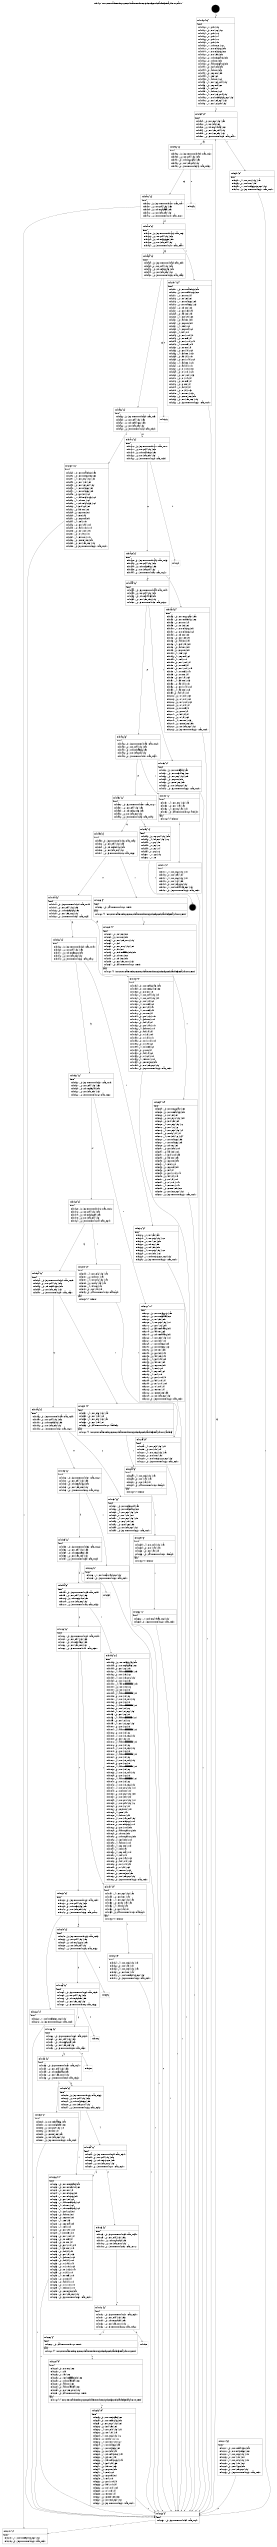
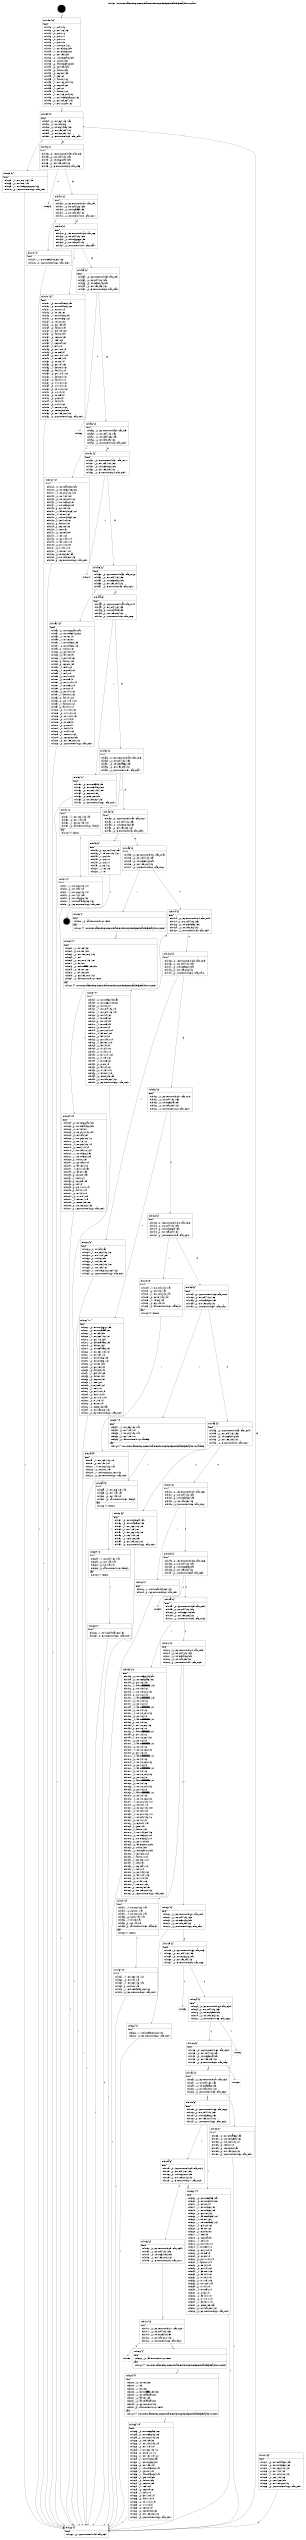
edge "0x402631 [5]" -> "0x4021d1 [12]": reversed
